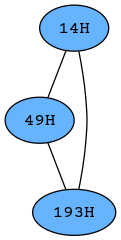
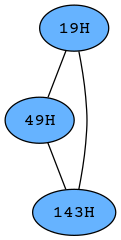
node "14H": label "14H" -> "19H"
node "193H": label "193H" -> "143H"
